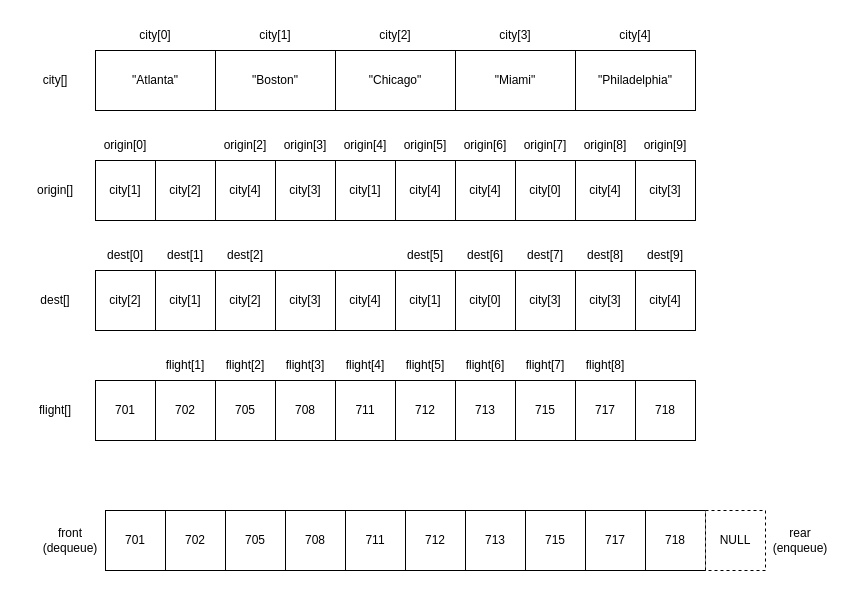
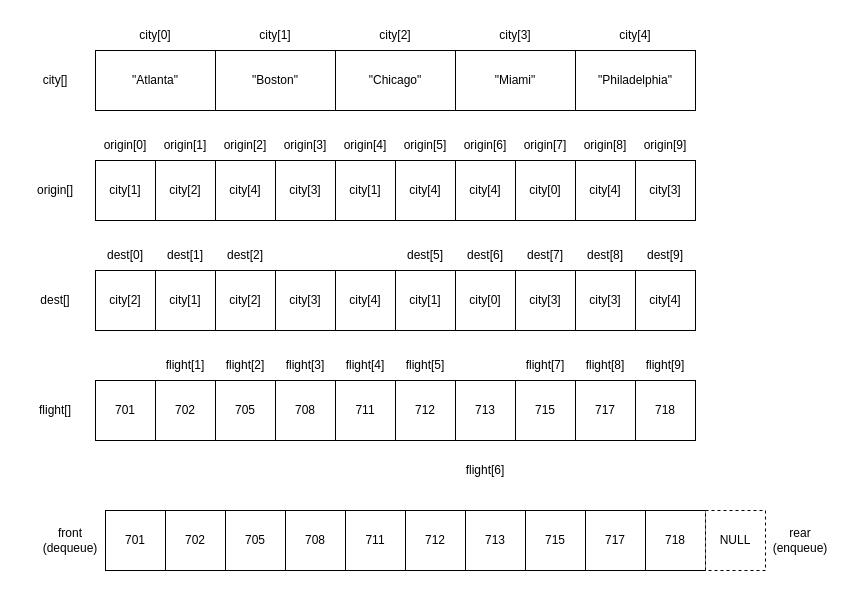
node "origin[1]": added
node "flight[6]": moved (486, 366) -> (486, 471)
node "flight[9]": added
